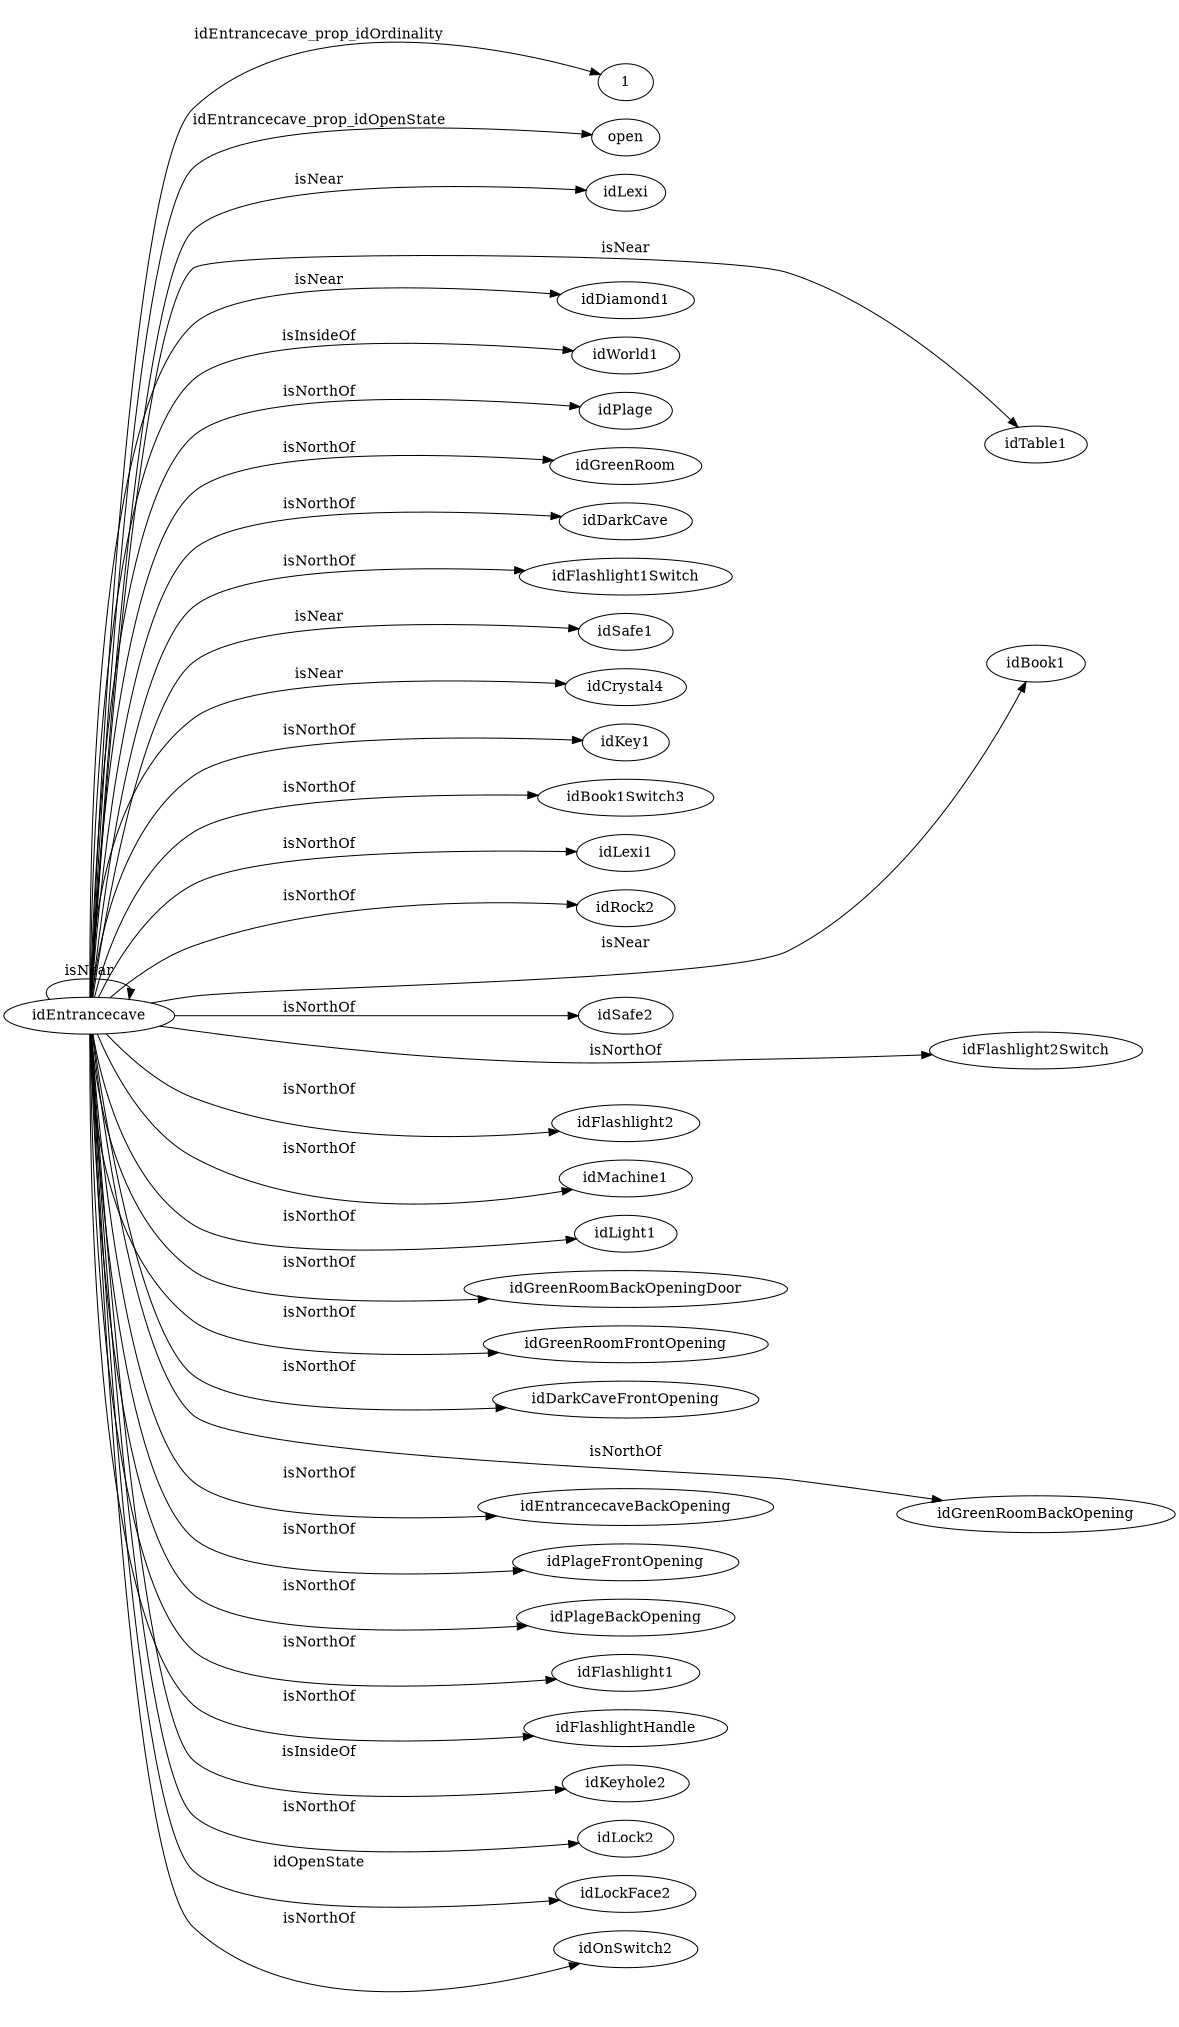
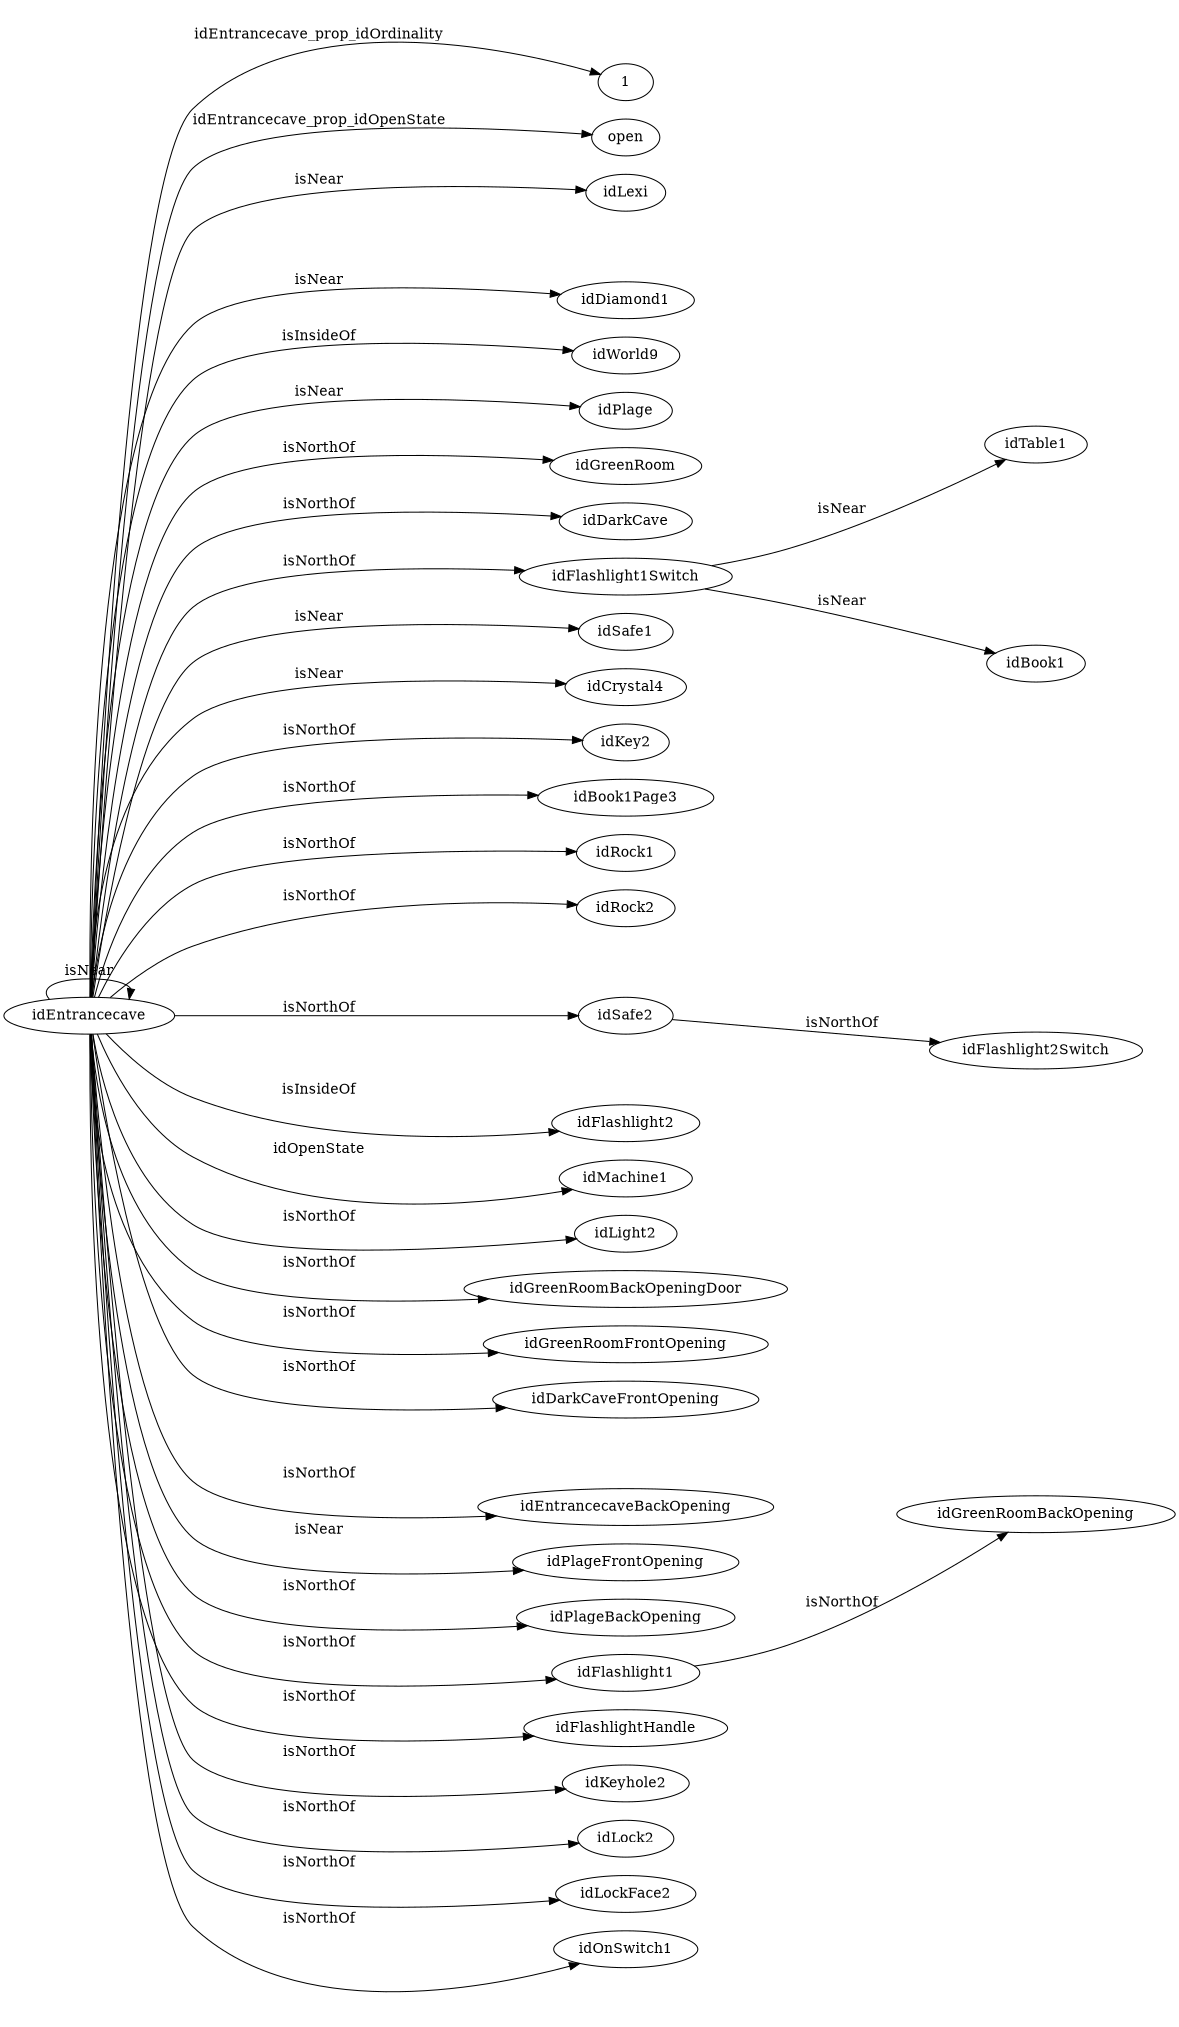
edge "idEntrancecave" -> "idTable1": now "idFlashlight1Switch" -> "idTable1"
node "idWorld1": label "idWorld1" -> "idWorld9"
edge "idEntrancecave" -> "idPlage": label "isNorthOf" -> "isNear"
node "idKey1": label "idKey1" -> "idKey2"
node "idBook1Switch3": label "idBook1Switch3" -> "idBook1Page3"
node "idLexi1": label "idLexi1" -> "idRock1"
edge "idEntrancecave" -> "idBook1": now "idFlashlight1Switch" -> "idBook1"
edge "idEntrancecave" -> "idFlashlight2Switch": now "idSafe2" -> "idFlashlight2Switch"
edge "idEntrancecave" -> "idFlashlight2": label "isNorthOf" -> "isInsideOf"
edge "idEntrancecave" -> "idMachine1": label "isNorthOf" -> "idOpenState"
node "idLight1": label "idLight1" -> "idLight2"
edge "idEntrancecave" -> "idGreenRoomBackOpening": now "idFlashlight1" -> "idGreenRoomBackOpening"
edge "idEntrancecave" -> "idPlageFrontOpening": label "isNorthOf" -> "isNear"
edge "idEntrancecave" -> "idKeyhole2": label "isInsideOf" -> "isNorthOf"
edge "idEntrancecave" -> "idLockFace2": label "idOpenState" -> "isNorthOf"
node "idOnSwitch2": label "idOnSwitch2" -> "idOnSwitch1"
